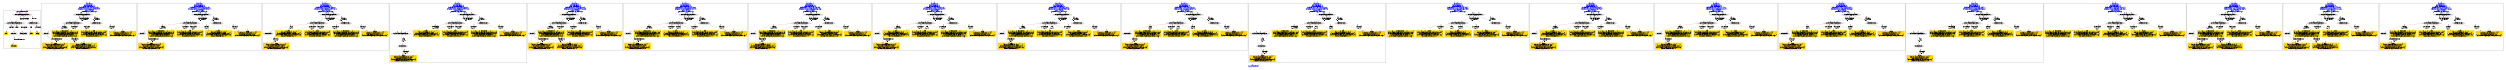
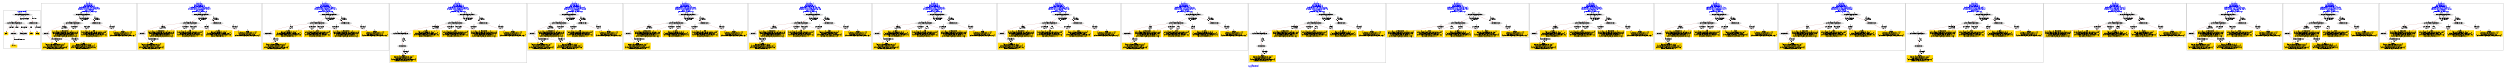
cluster "1-provenance model": label "1-provenance model" -> "1-correct model"
node "classLink": label "classLink" -> "artist"
